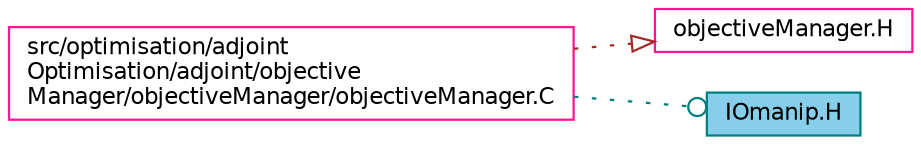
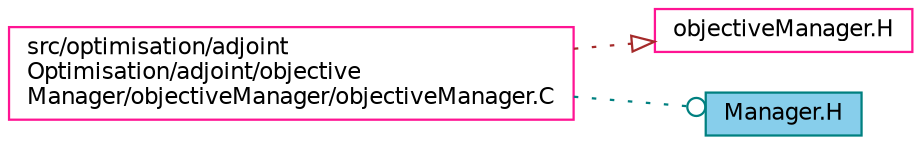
node "IOmanip.H": label "IOmanip.H" -> "Manager.H"
